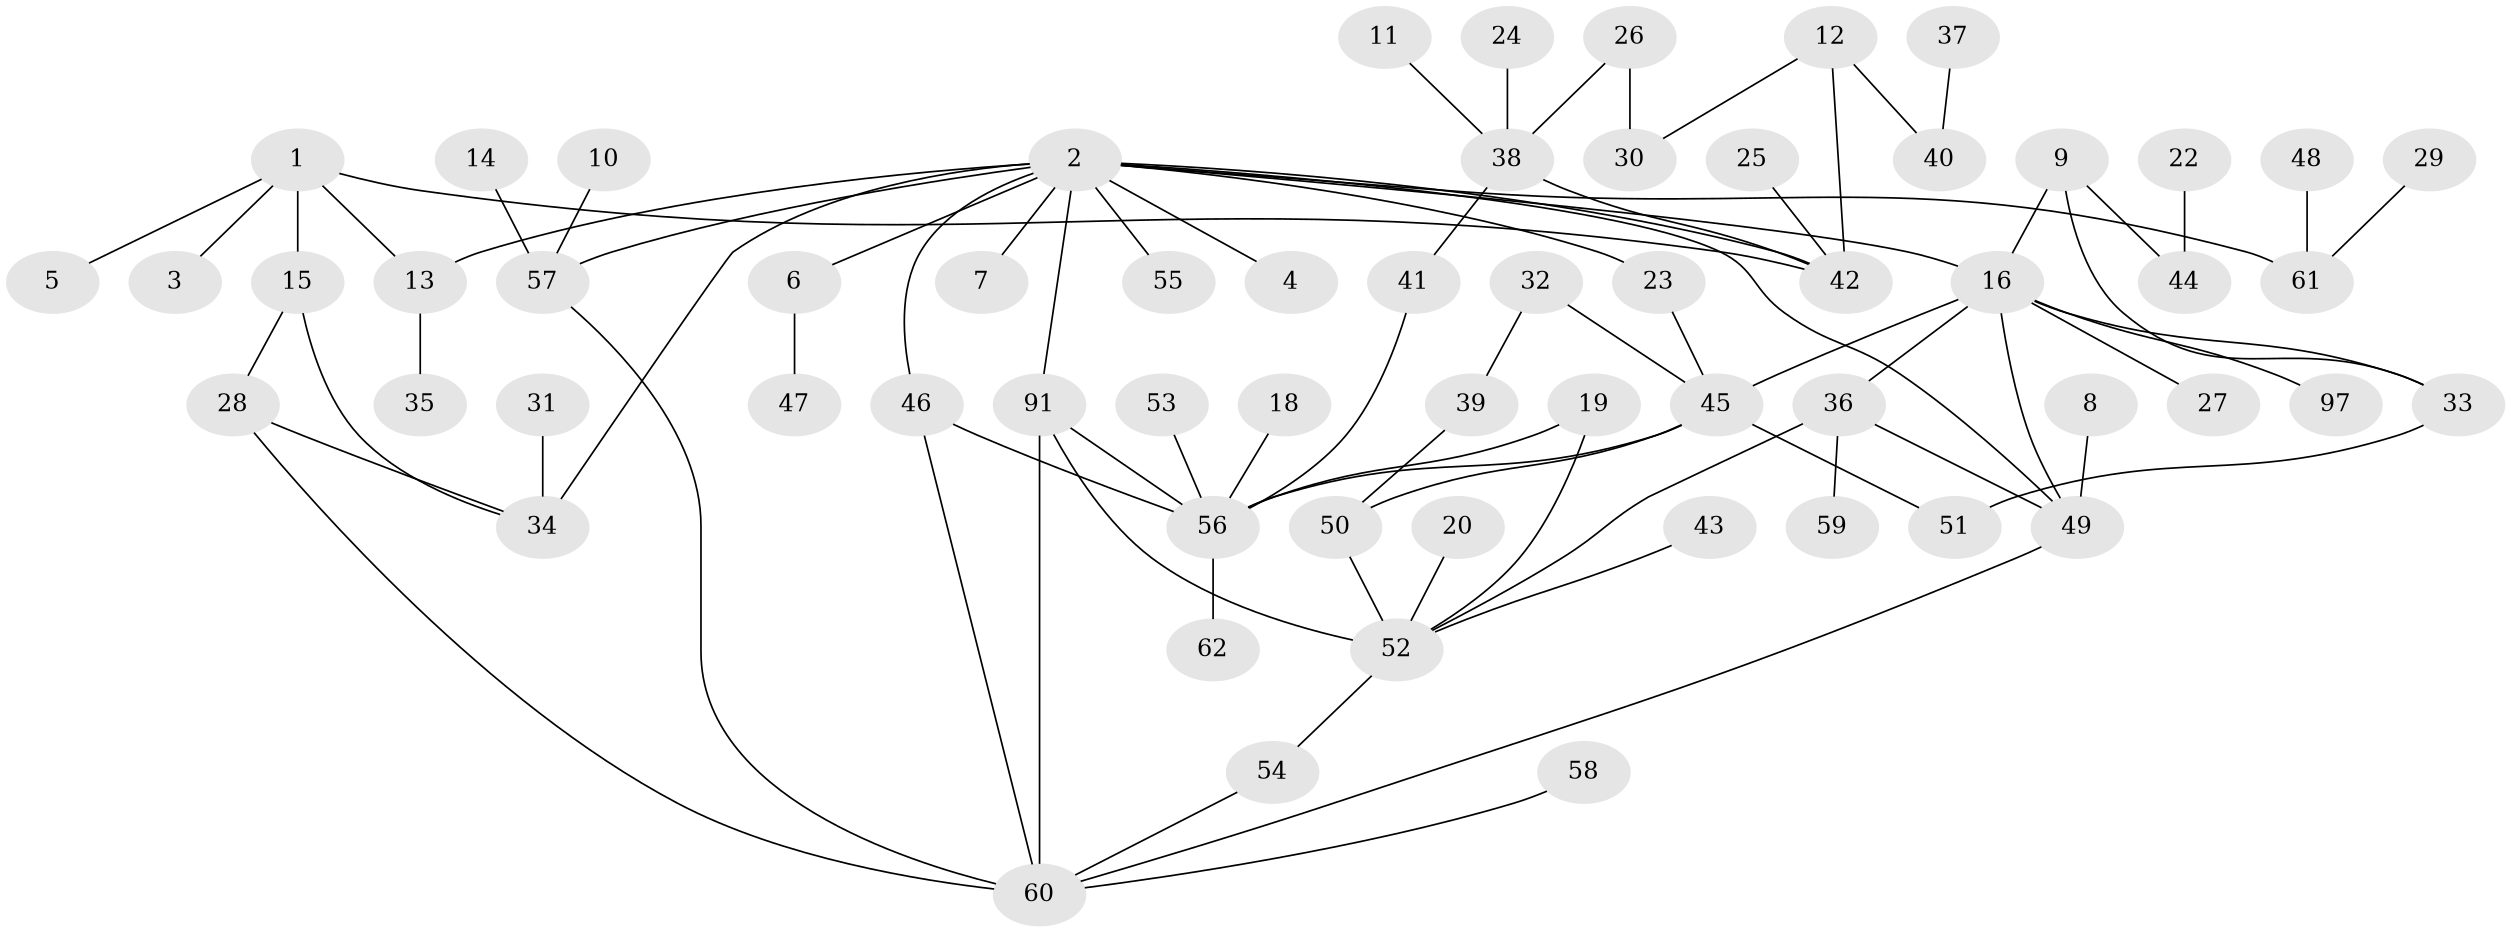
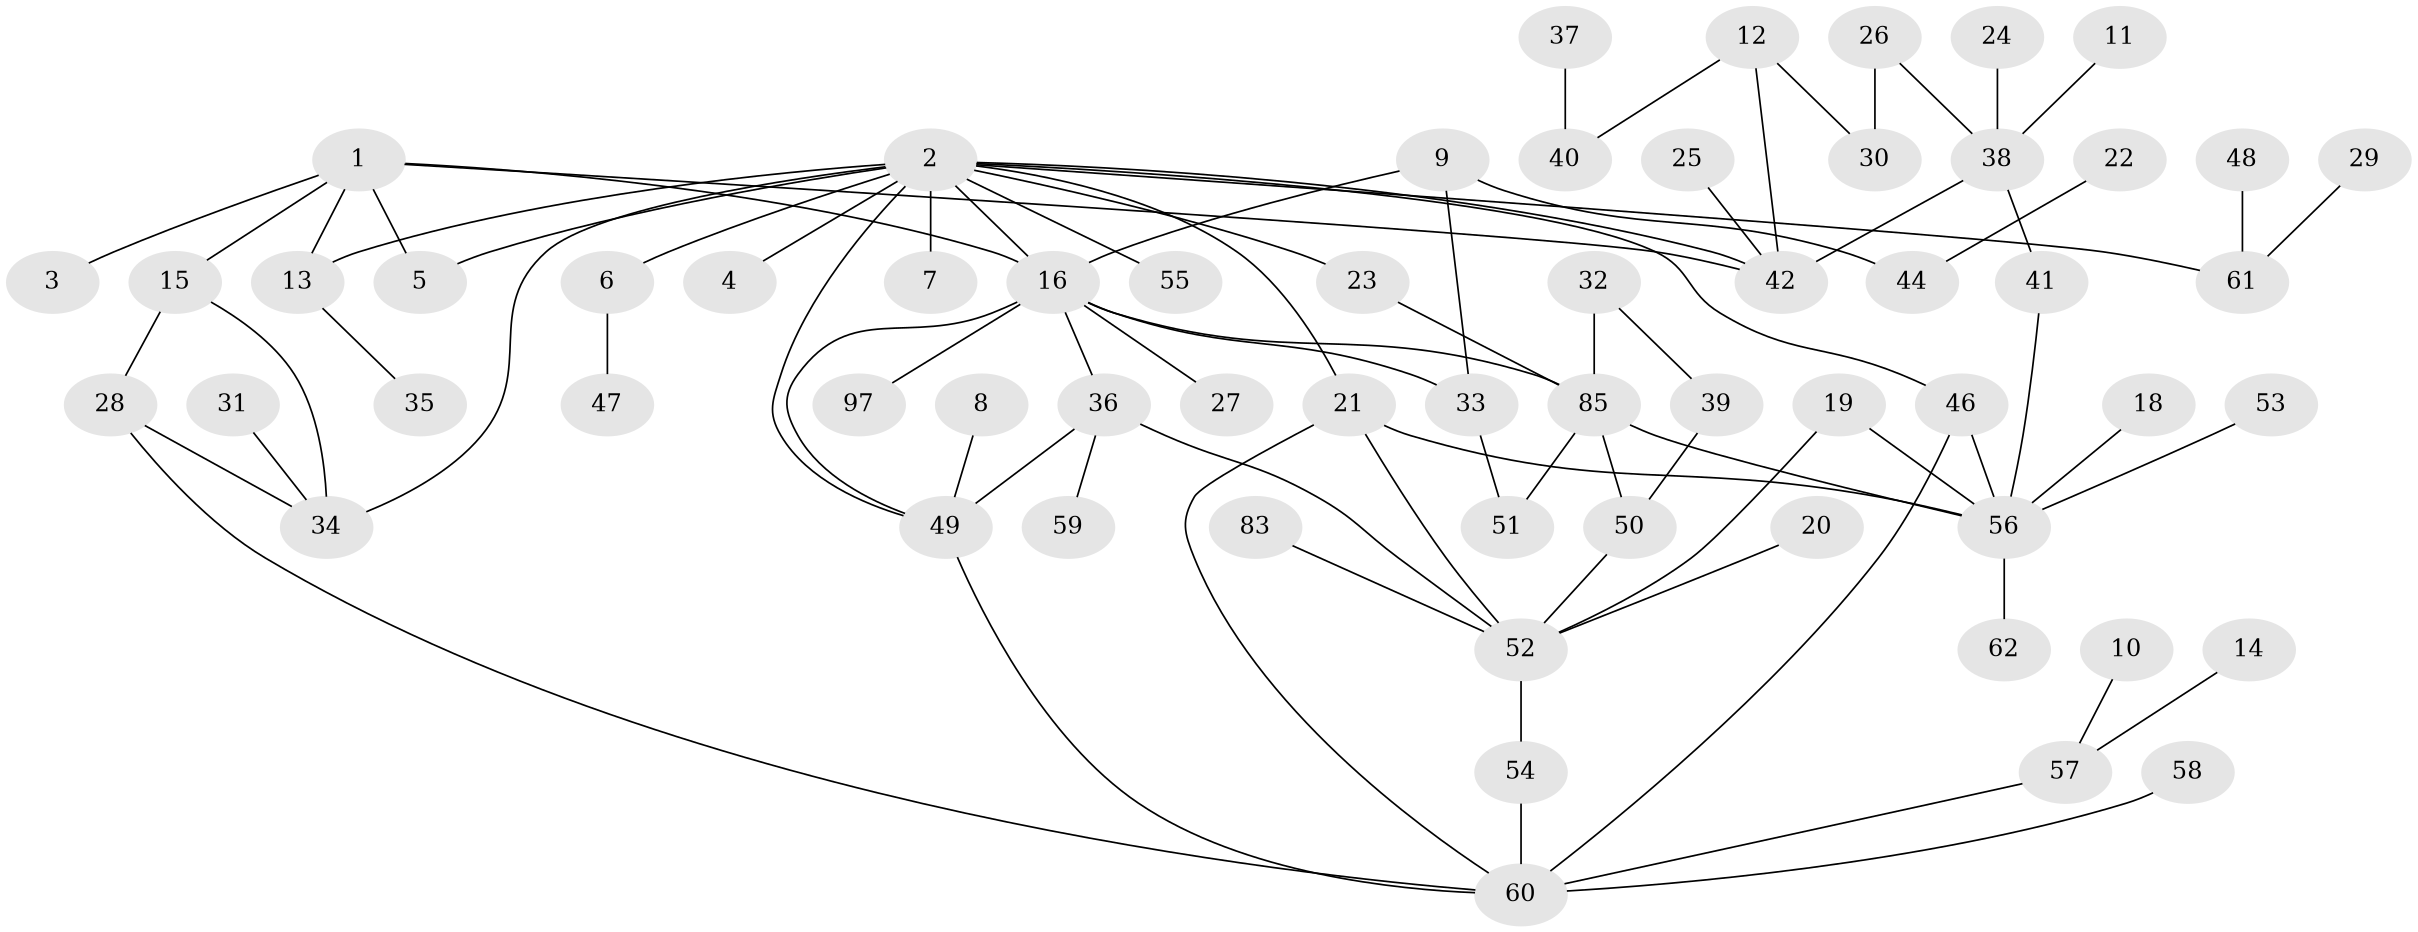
edge "1" -- "16": added
edge "2" -- "57": now "2" -- "5"
node "91": label "91" -> "21"
node "45": label "45" -> "85"
node "43": label "43" -> "83"
